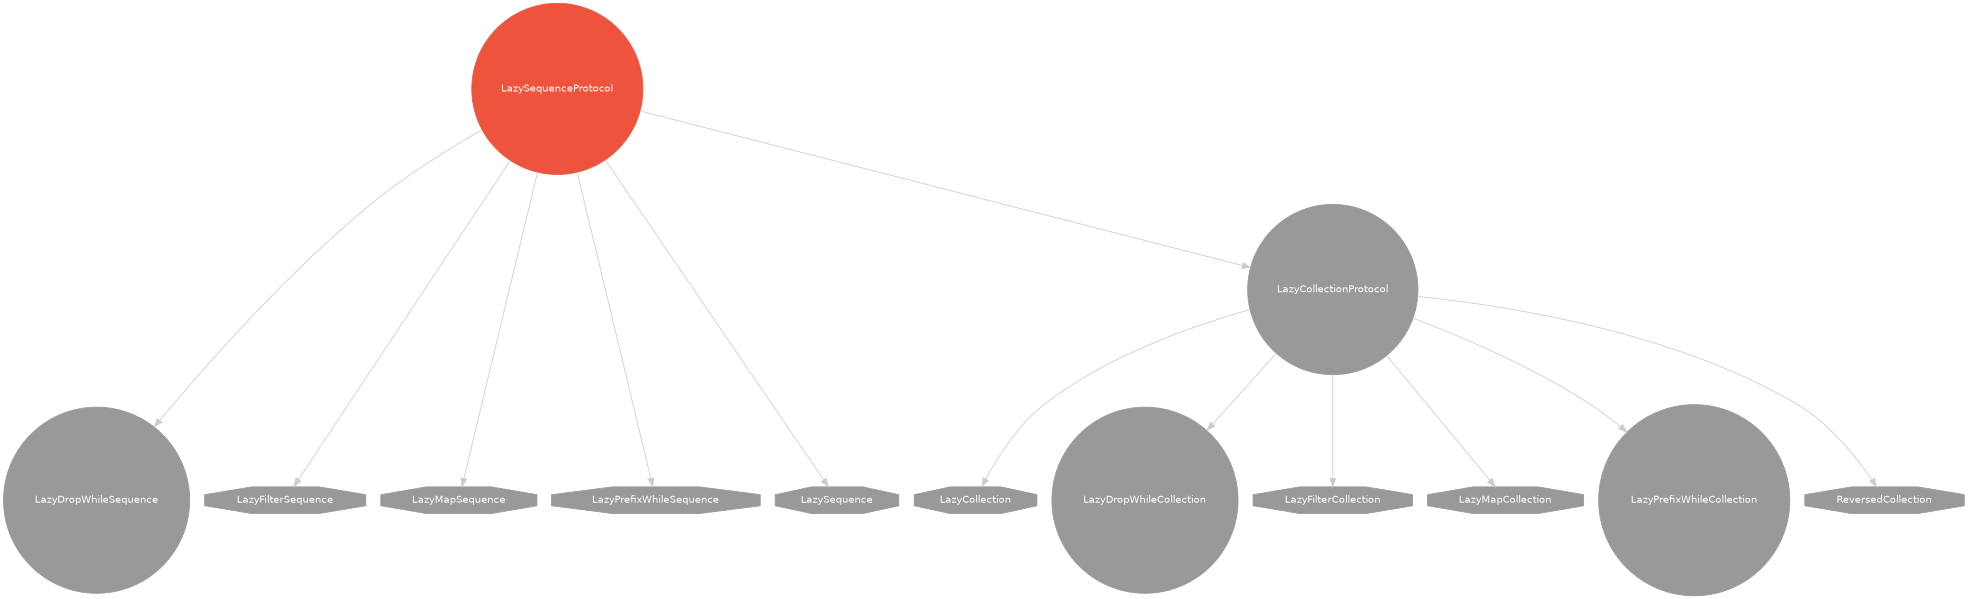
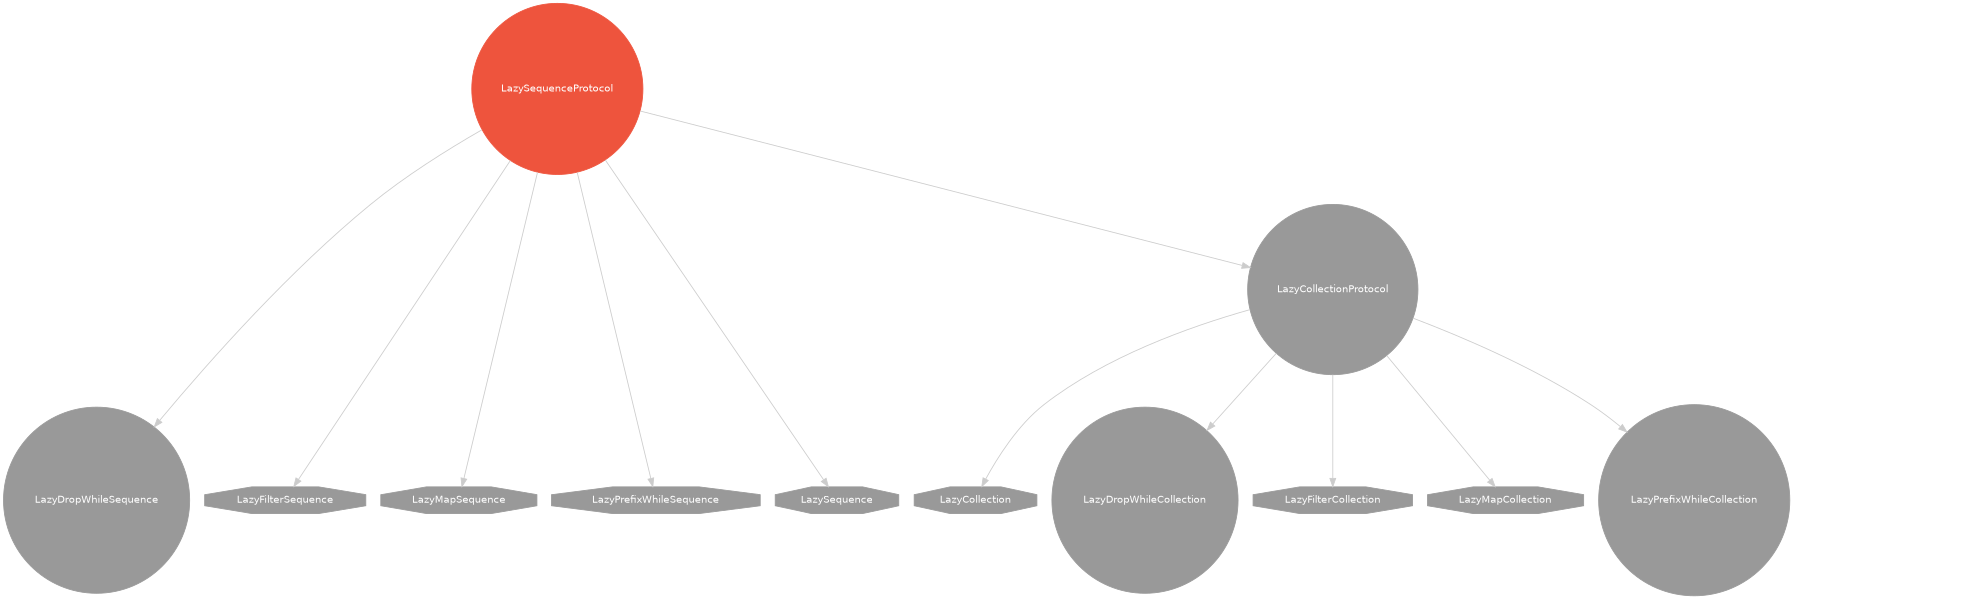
node "ReversedCollection": removed
